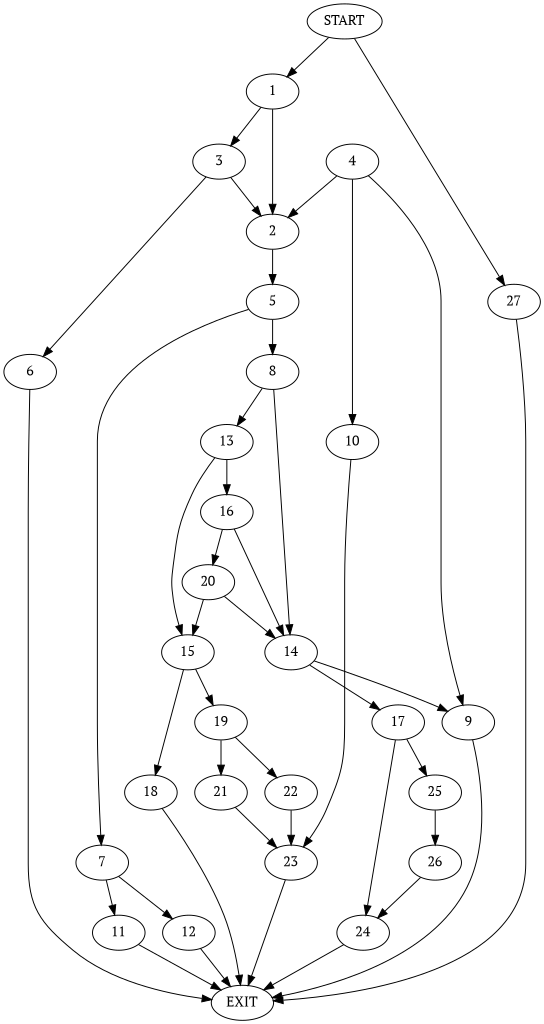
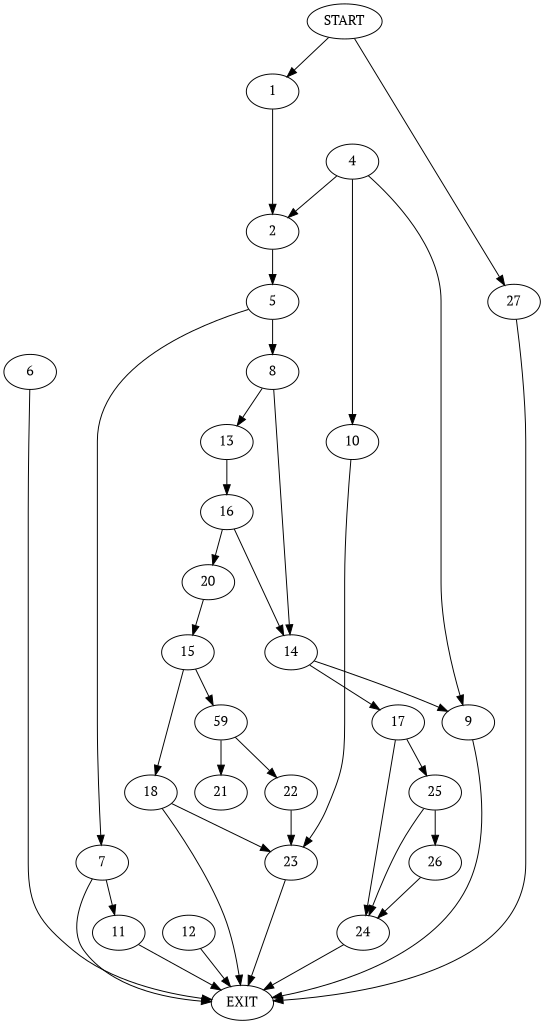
node "3": removed
edge "13" -> "15": removed
edge "20" -> "14": removed
node "19": label "19" -> "59"
edge "21" -> "23": now "18" -> "23"
edge "25" -> "24": added
edge "7" -> "12": now "7" -> "EXIT"
